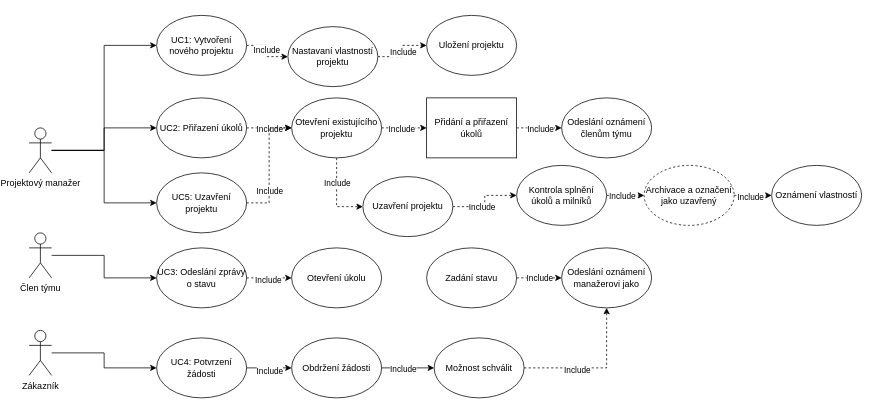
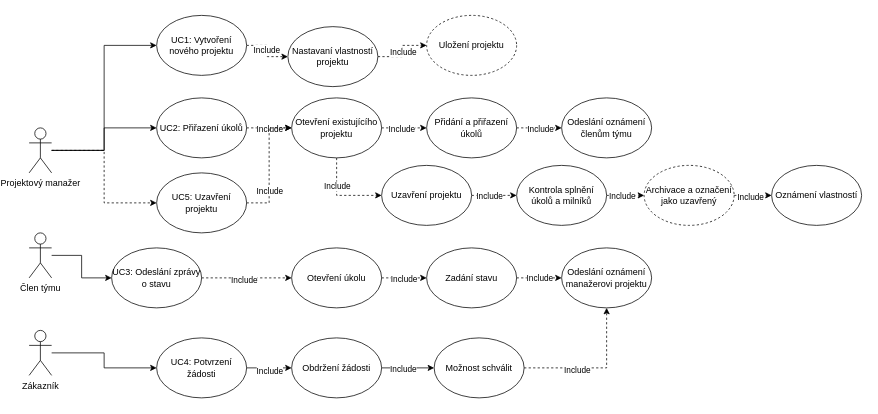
node "Uložení projektu": style solid -> dashed
node "Přidání a přiřazení úkolů": shape rectangle -> ellipse
edge "Projektový manažer" -> "UC5: Uzavření projektu": style solid -> dashed
node "Uzavření projektu": moved (408, 207) -> (426, 195)
node "UC3: Odeslání zprávy o stavu": moved (201, 278) -> (156, 278)
edge "Otevření úkolu" -> "Zadání stavu": added, label "Include"
node "Odeslání oznámení manažerovi jako": label "Odeslání oznámení manažerovi jako" -> "Odeslání oznámení manažerovi projektu"
